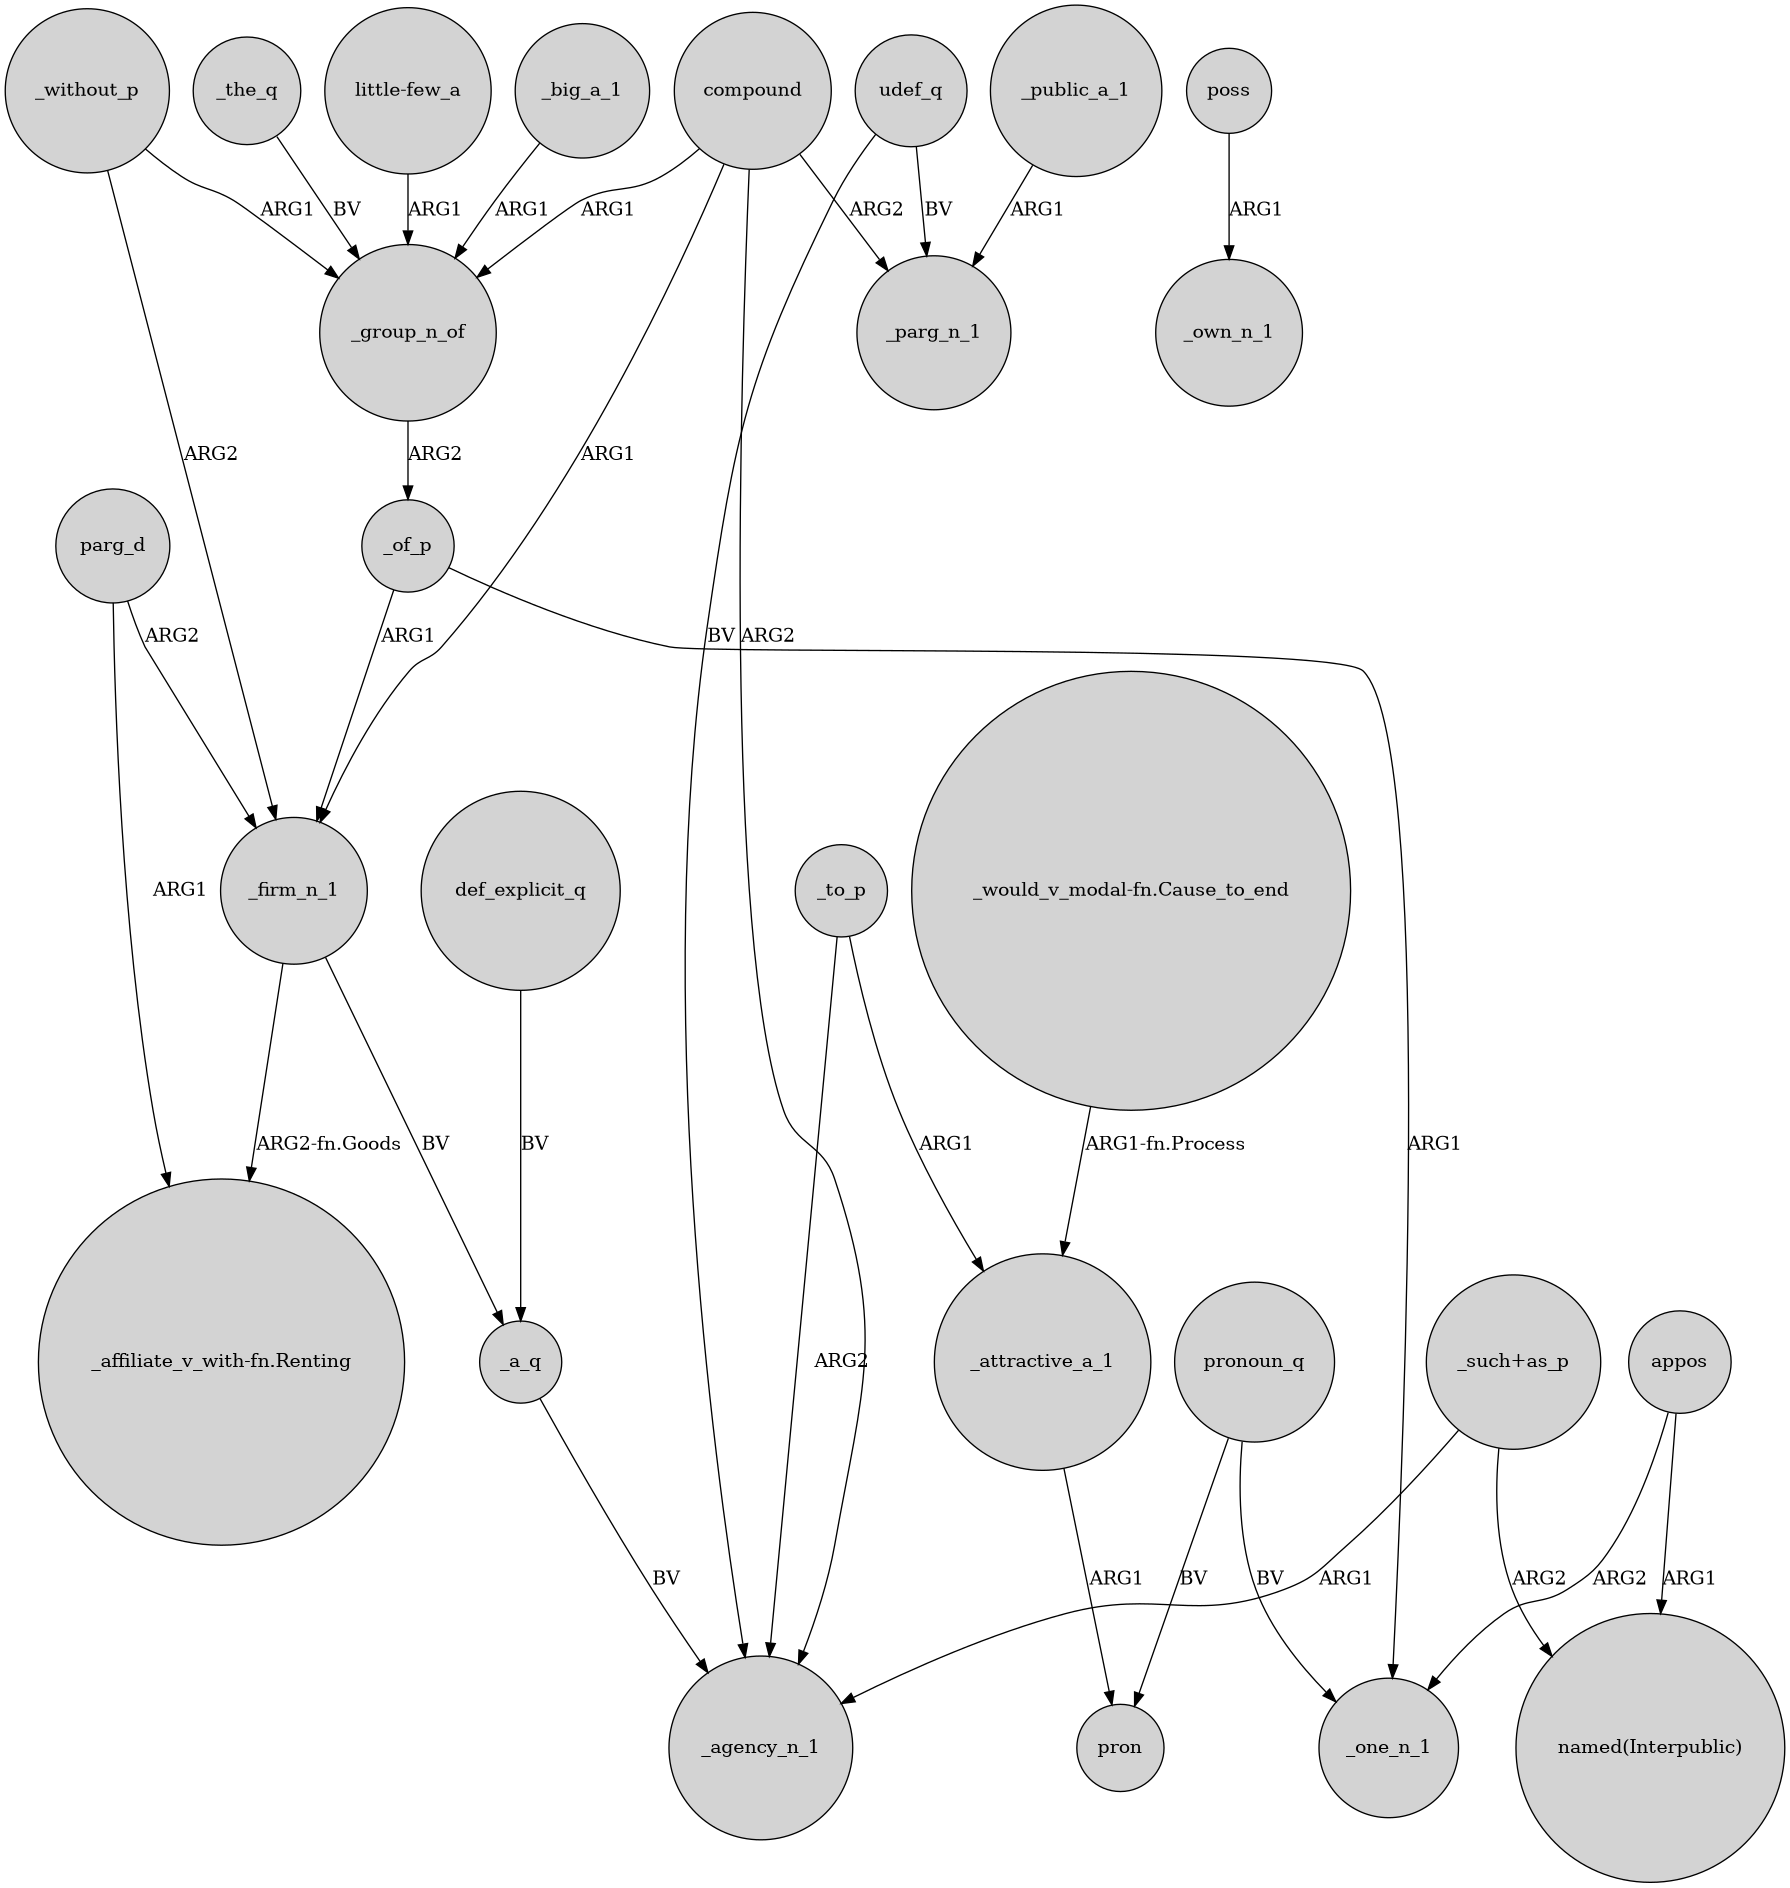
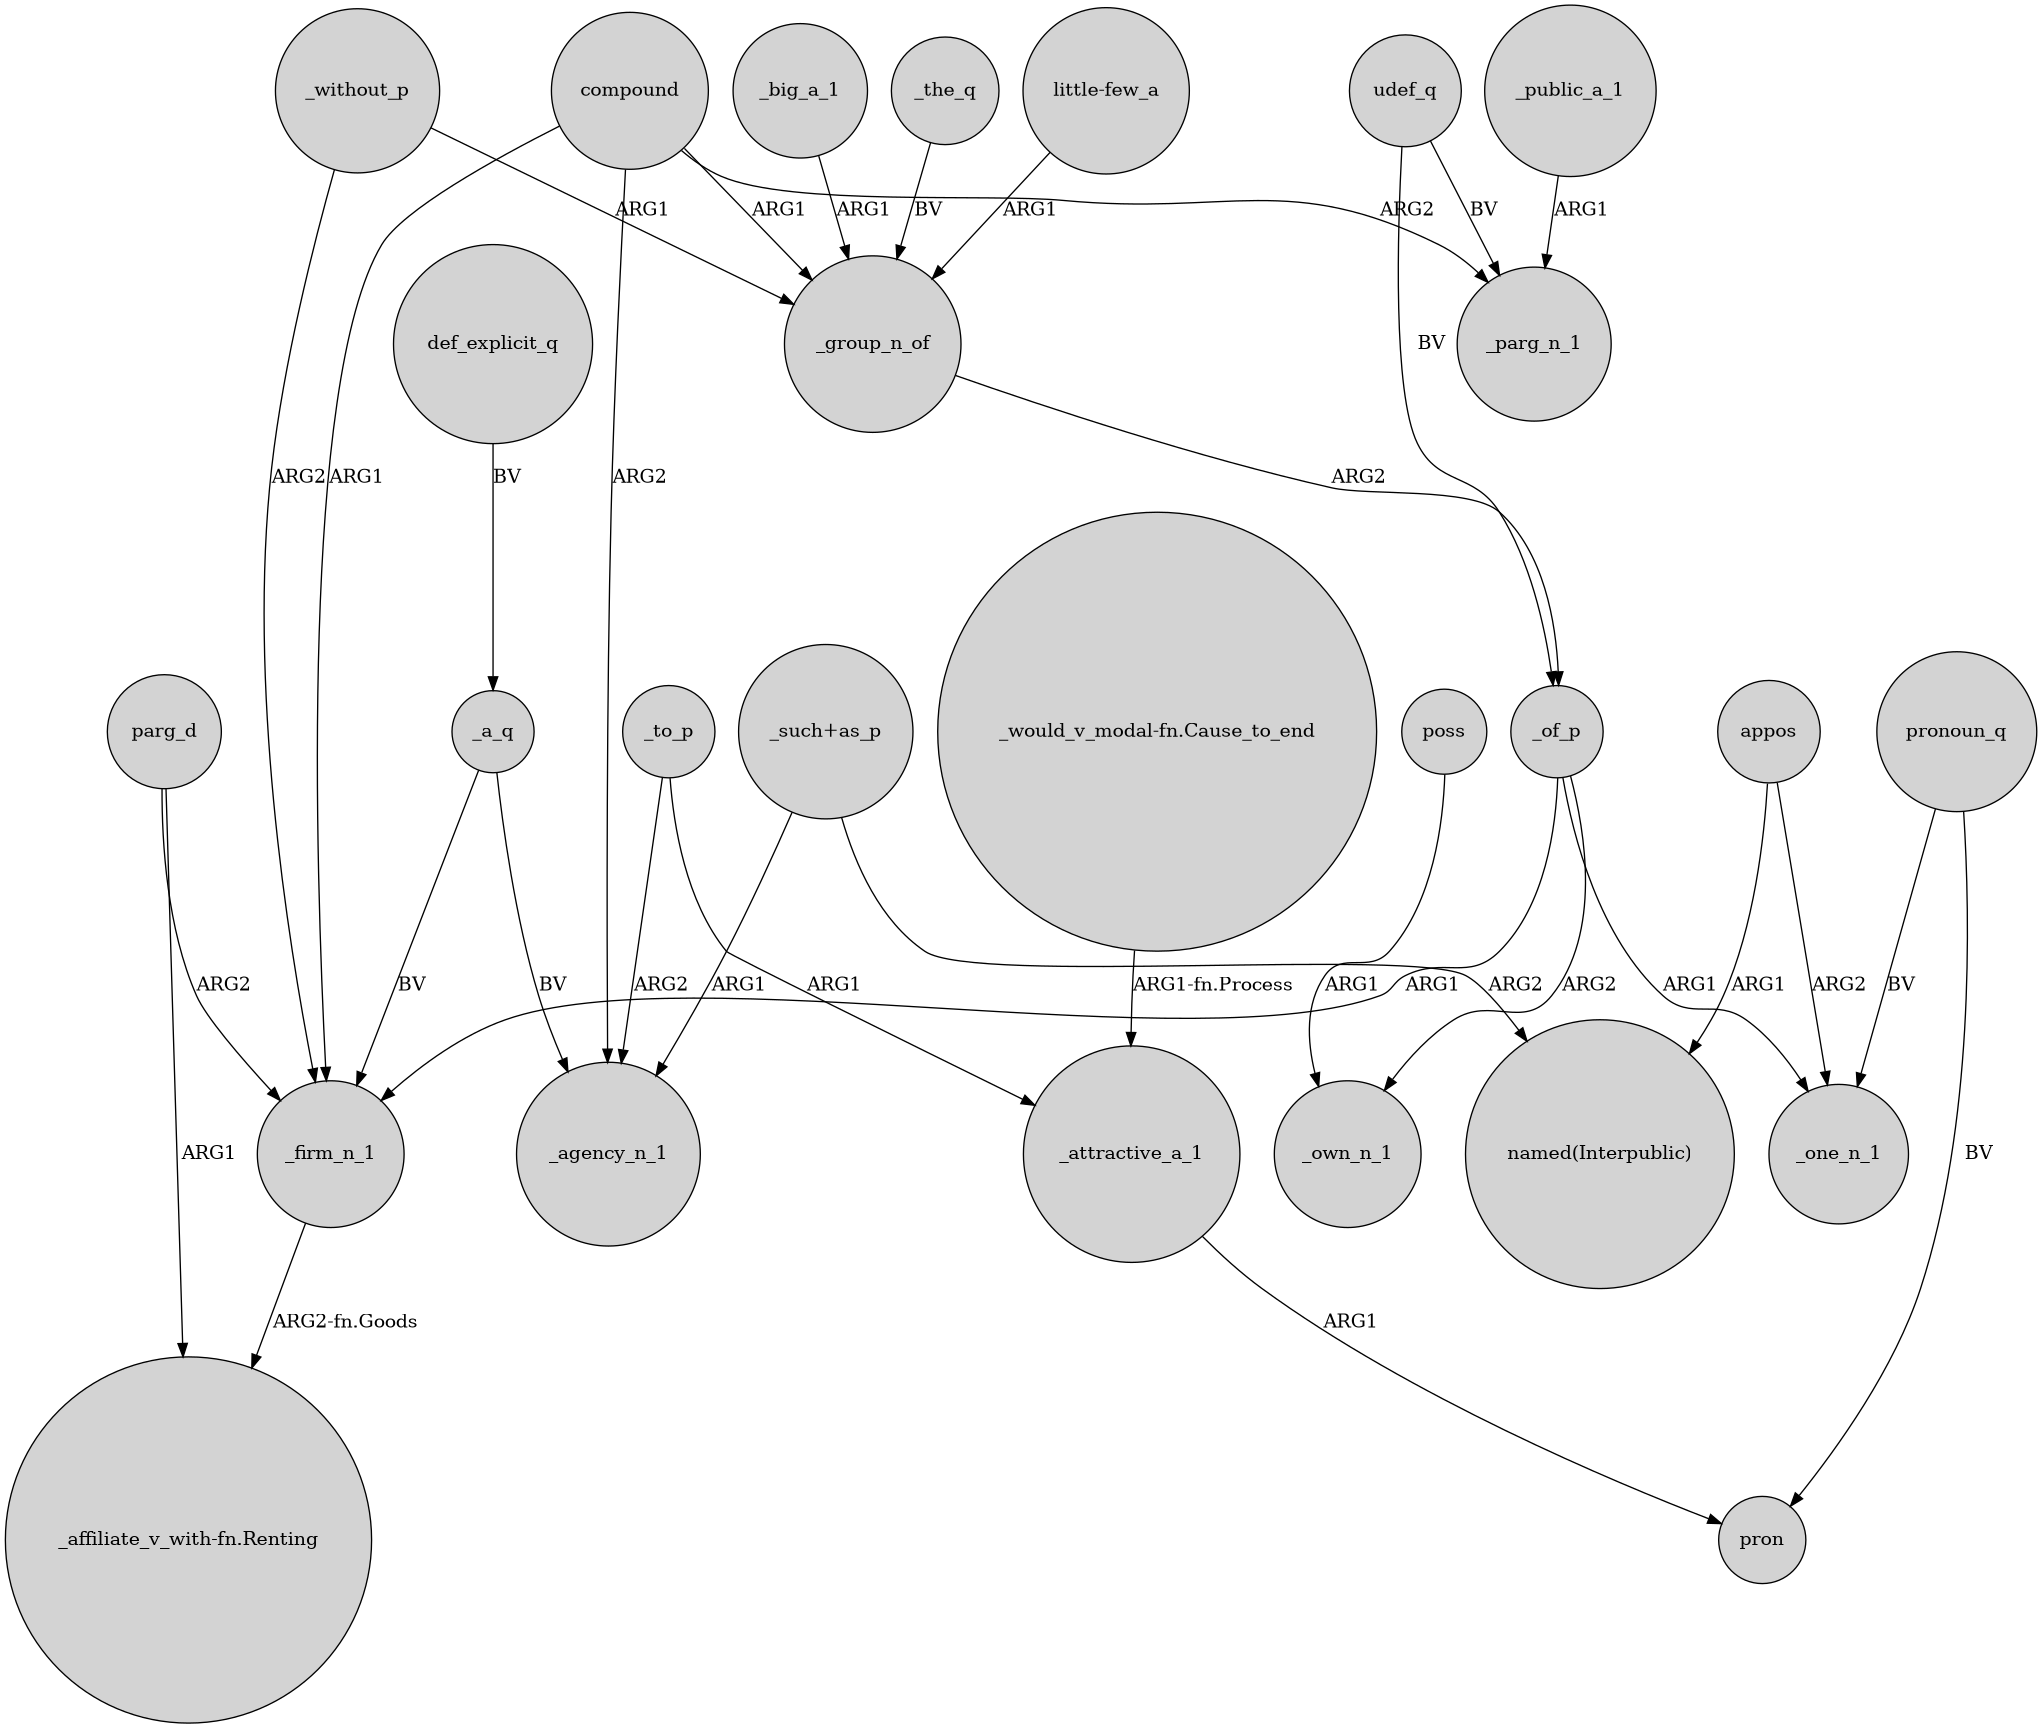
edge "udef_q" -> "_agency_n_1": now "udef_q" -> "_of_p"
edge "_of_p" -> "_own_n_1": added, label "ARG2"
edge "_firm_n_1" -> "_a_q": reversed
